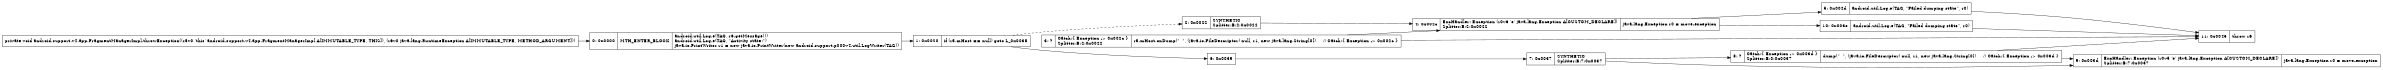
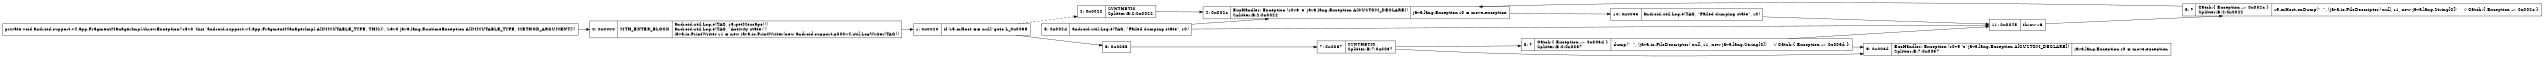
edge "4: 0x002c" -> "5: 0x002d": reversed
edge "3: ?" -> "11: 0x0045": reversed
